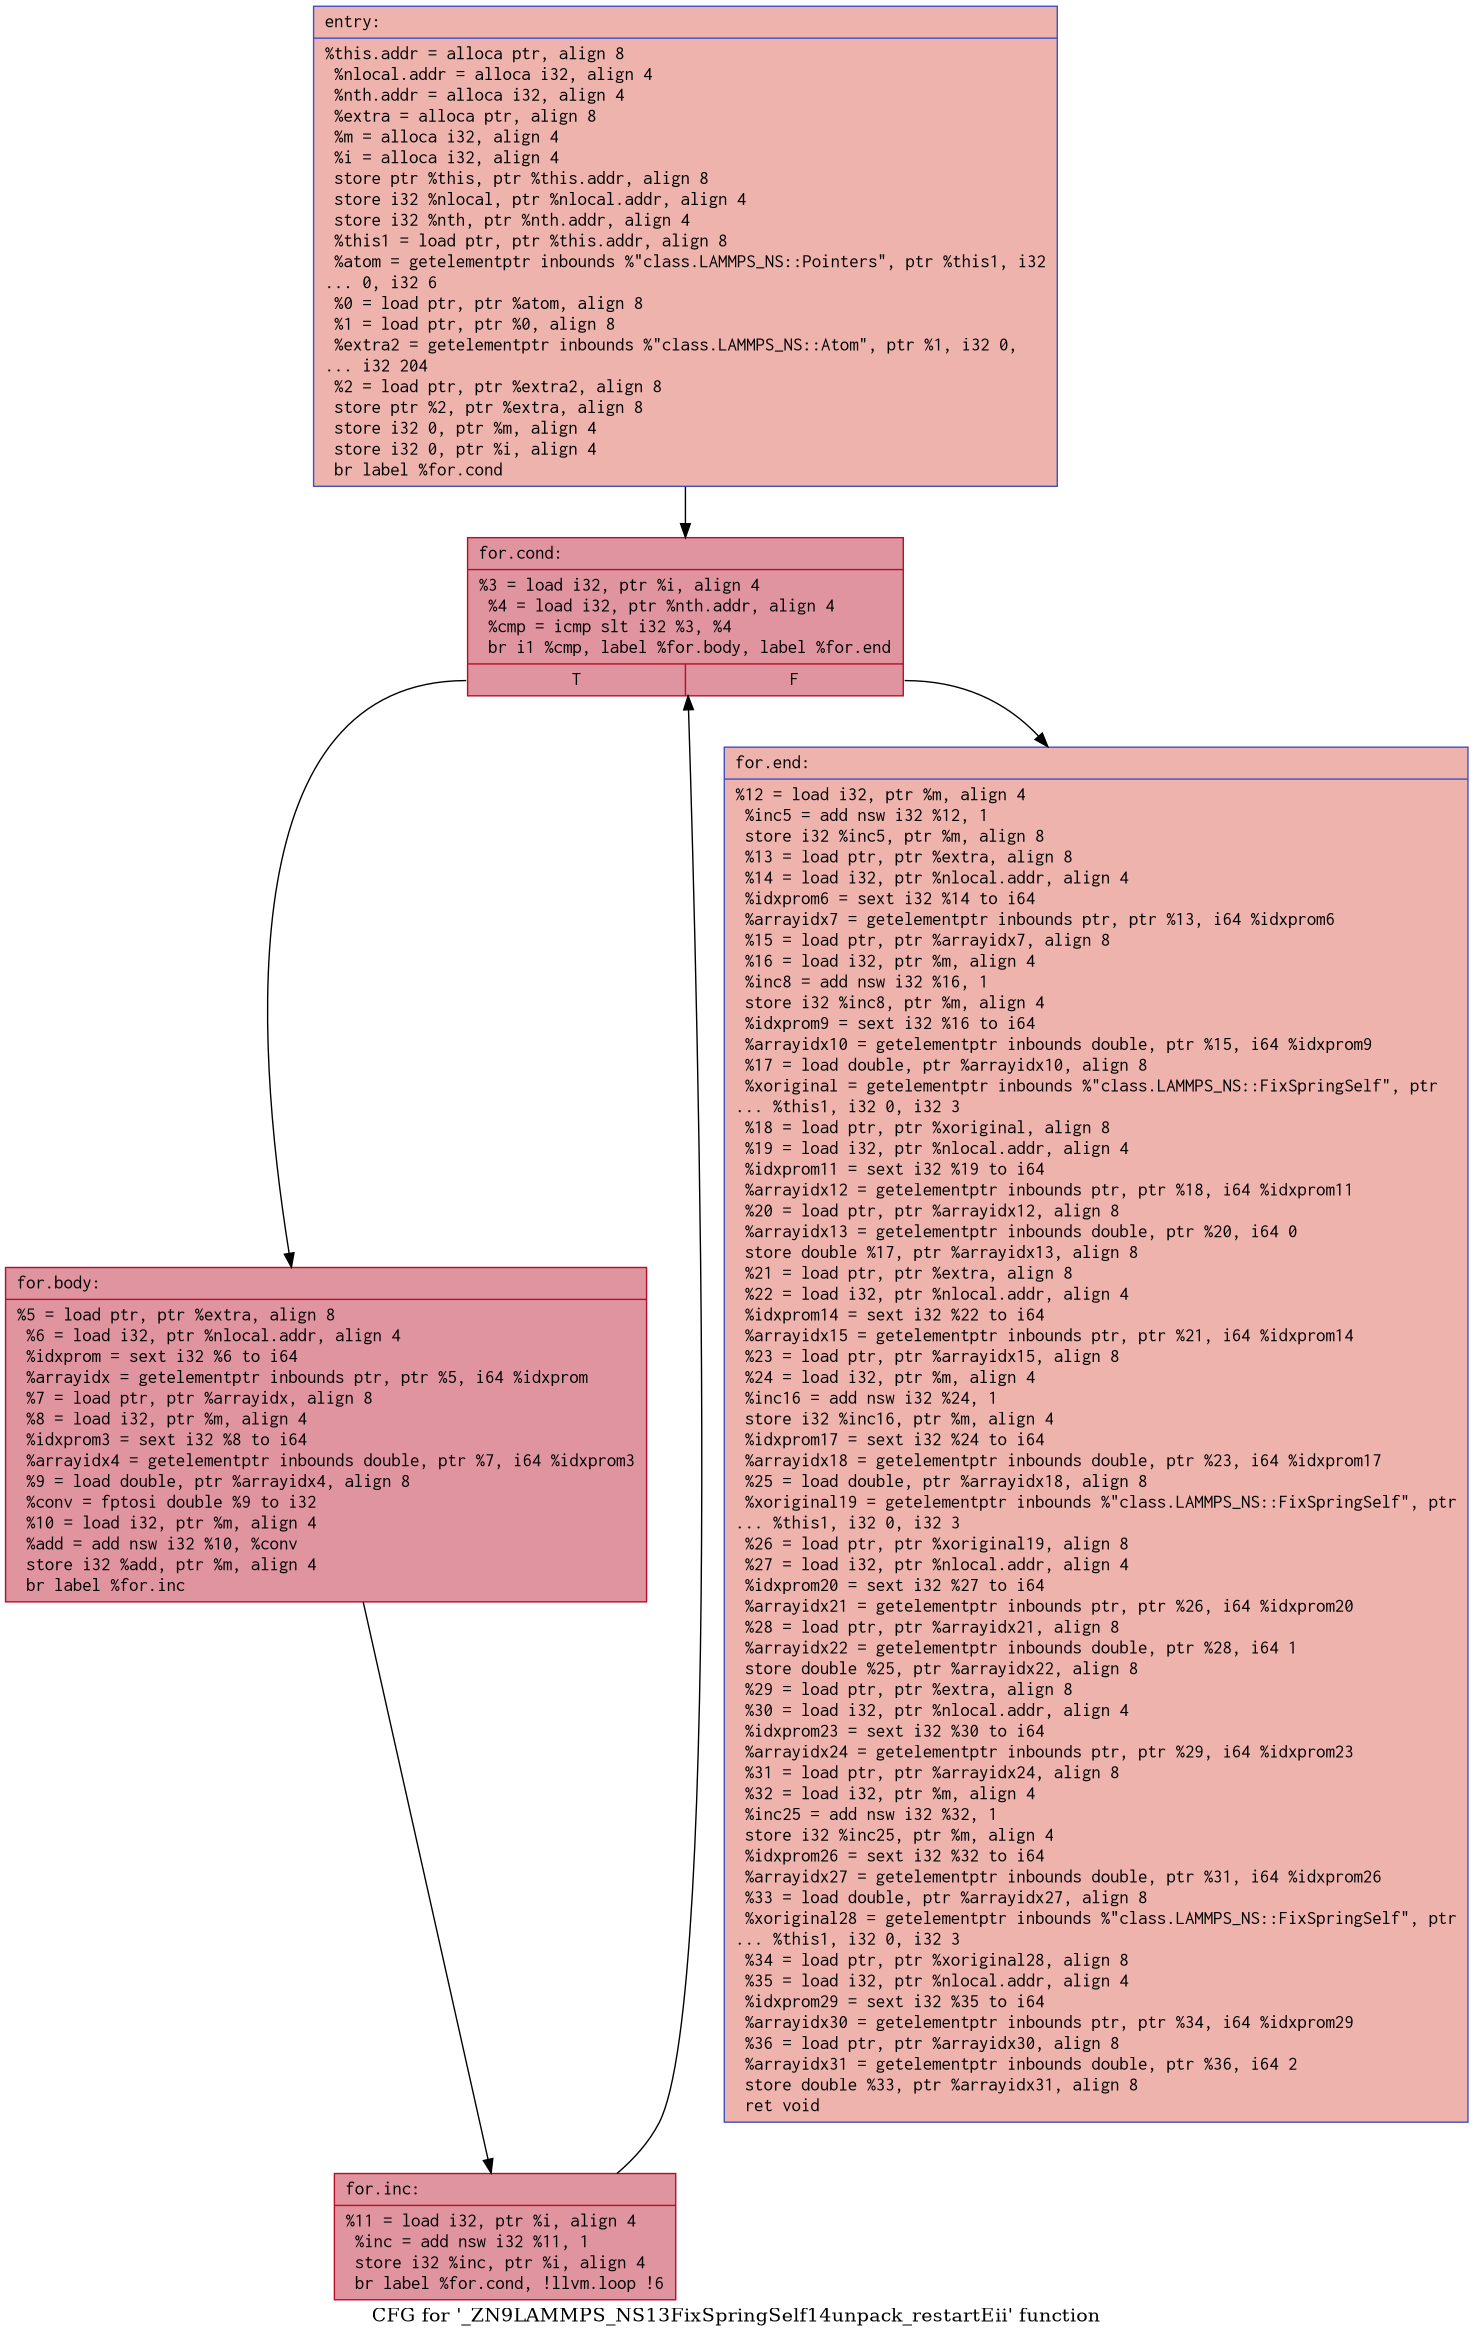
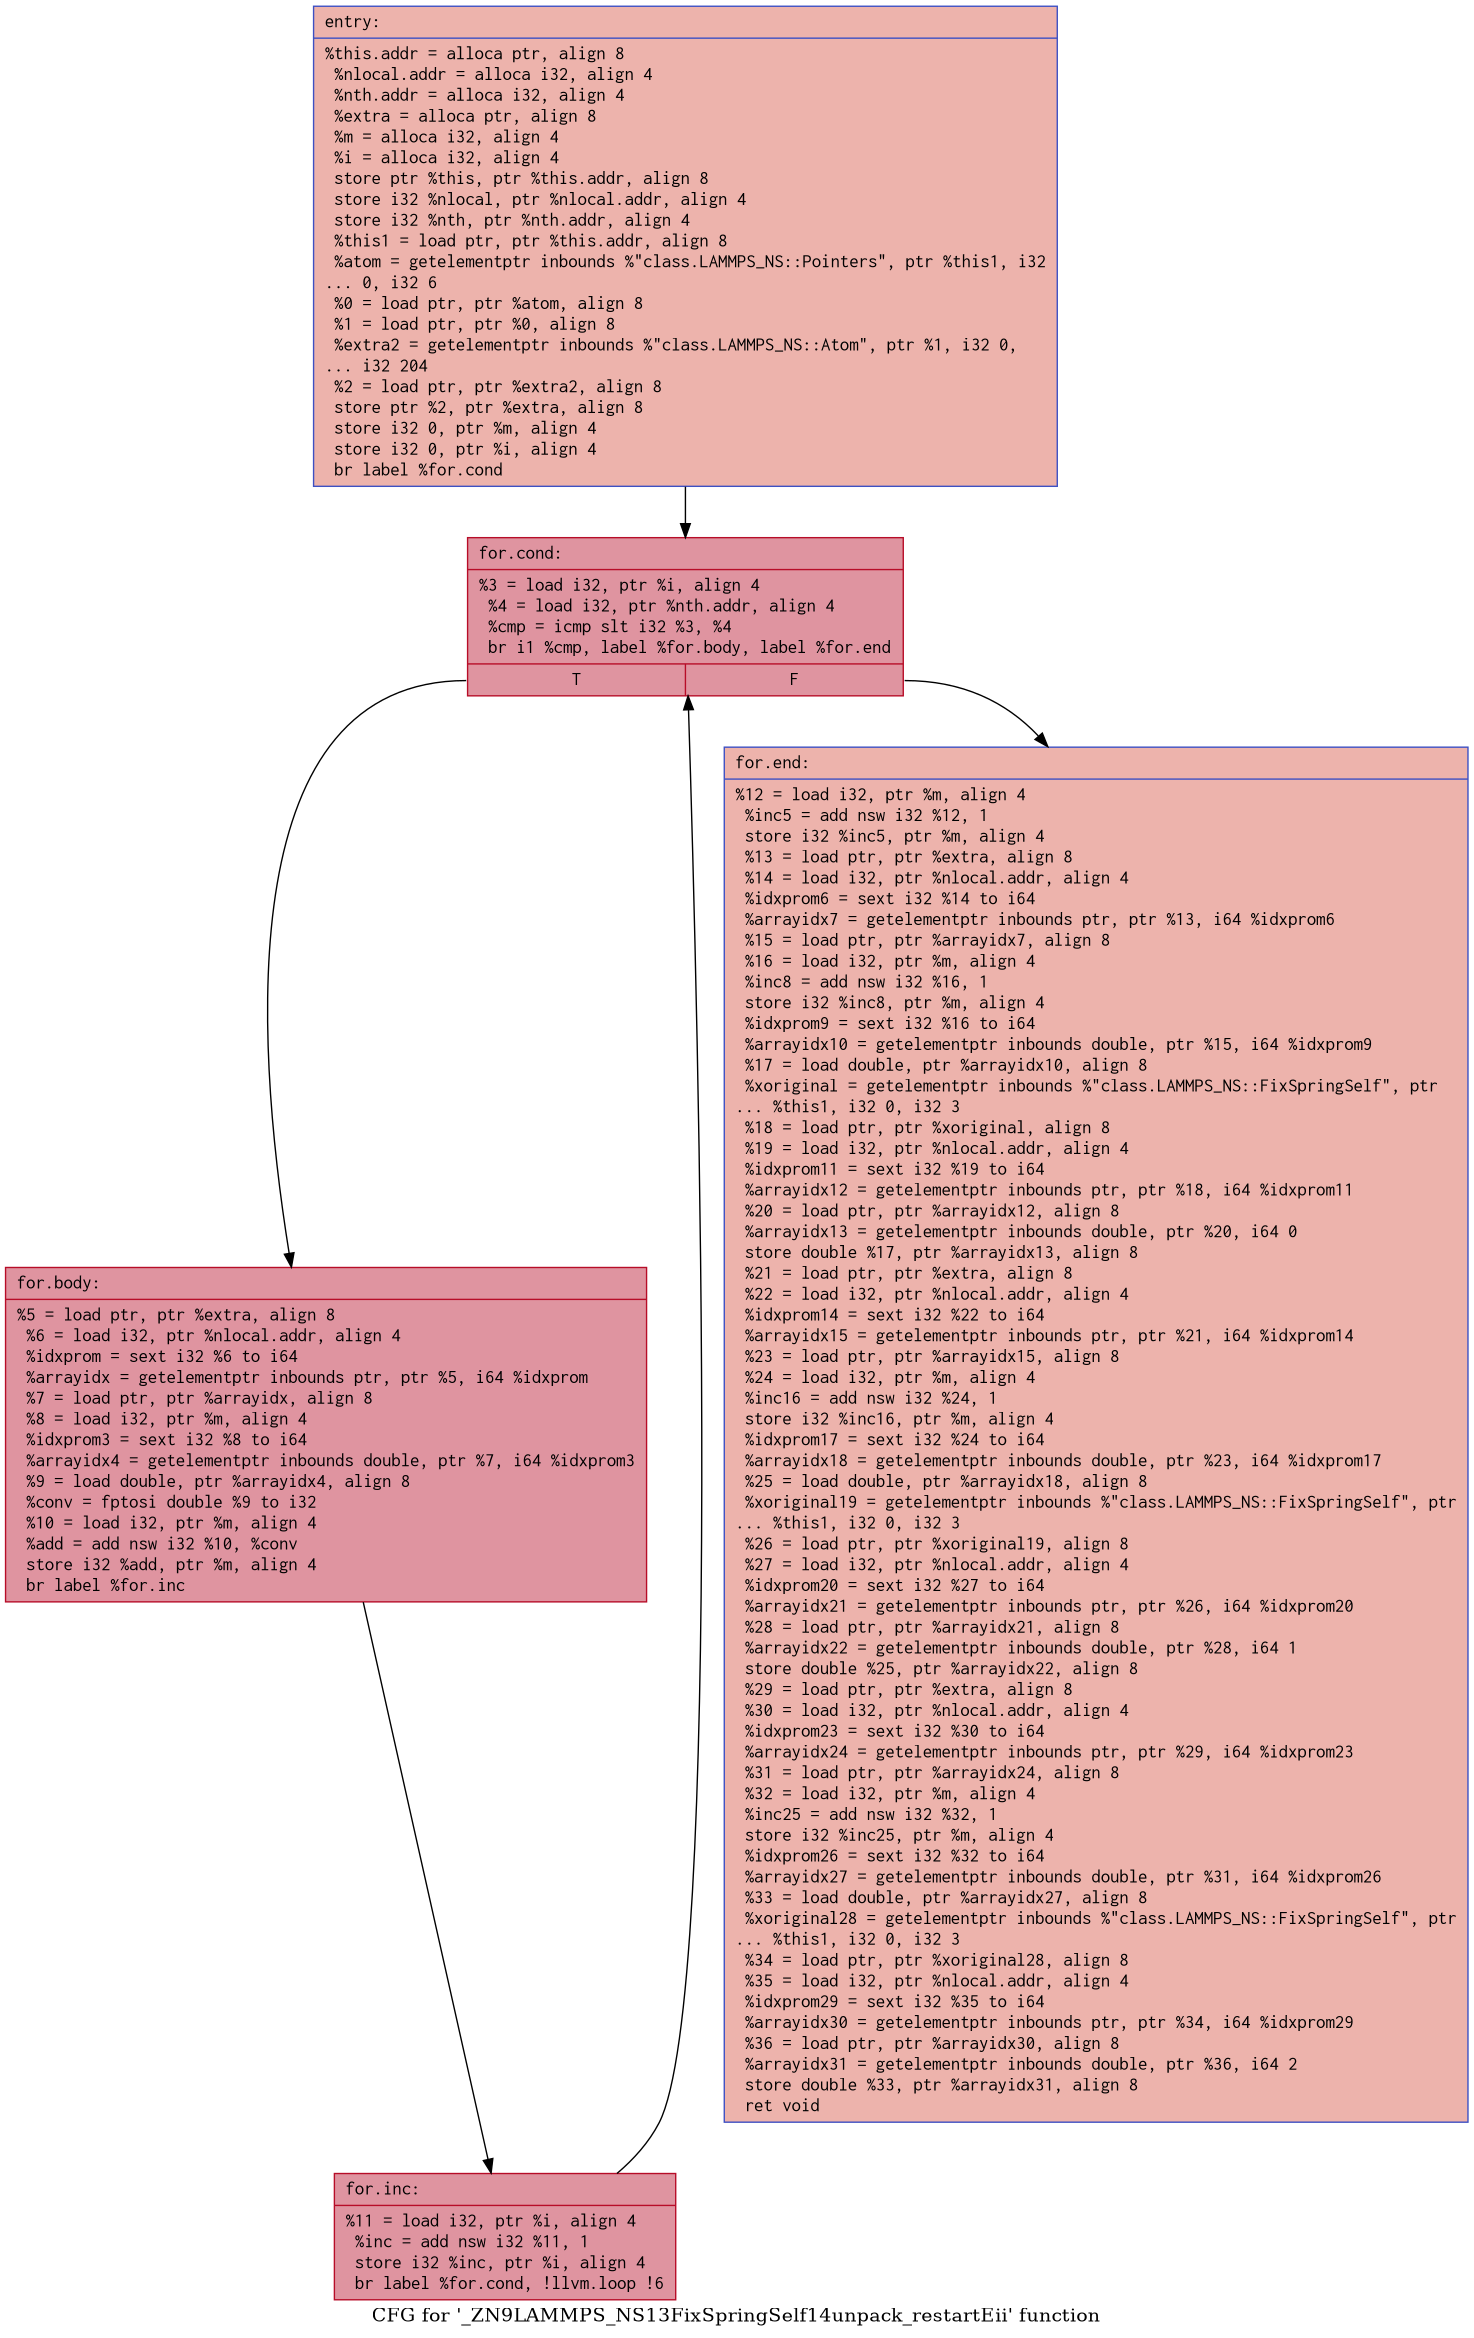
node "for.end:": text "store i32 %inc5, ptr %m, align 8" -> "store i32 %inc5, ptr %m, align 4"
